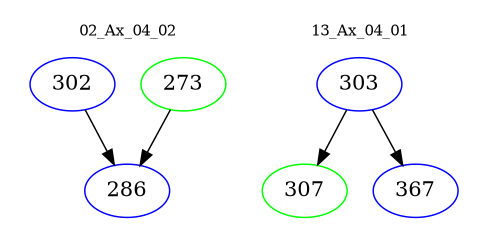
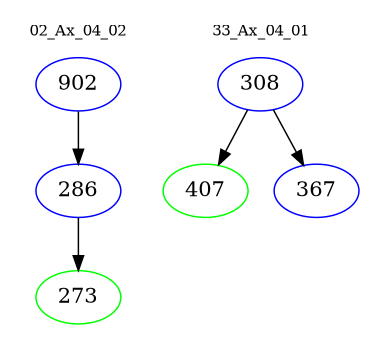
cluster "13_Ax_04_01": label "13_Ax_04_01" -> "33_Ax_04_01"
node "302": label "302" -> "902"
node "303": label "303" -> "308"
edge "273" -> "286": reversed
node "307": label "307" -> "407"
